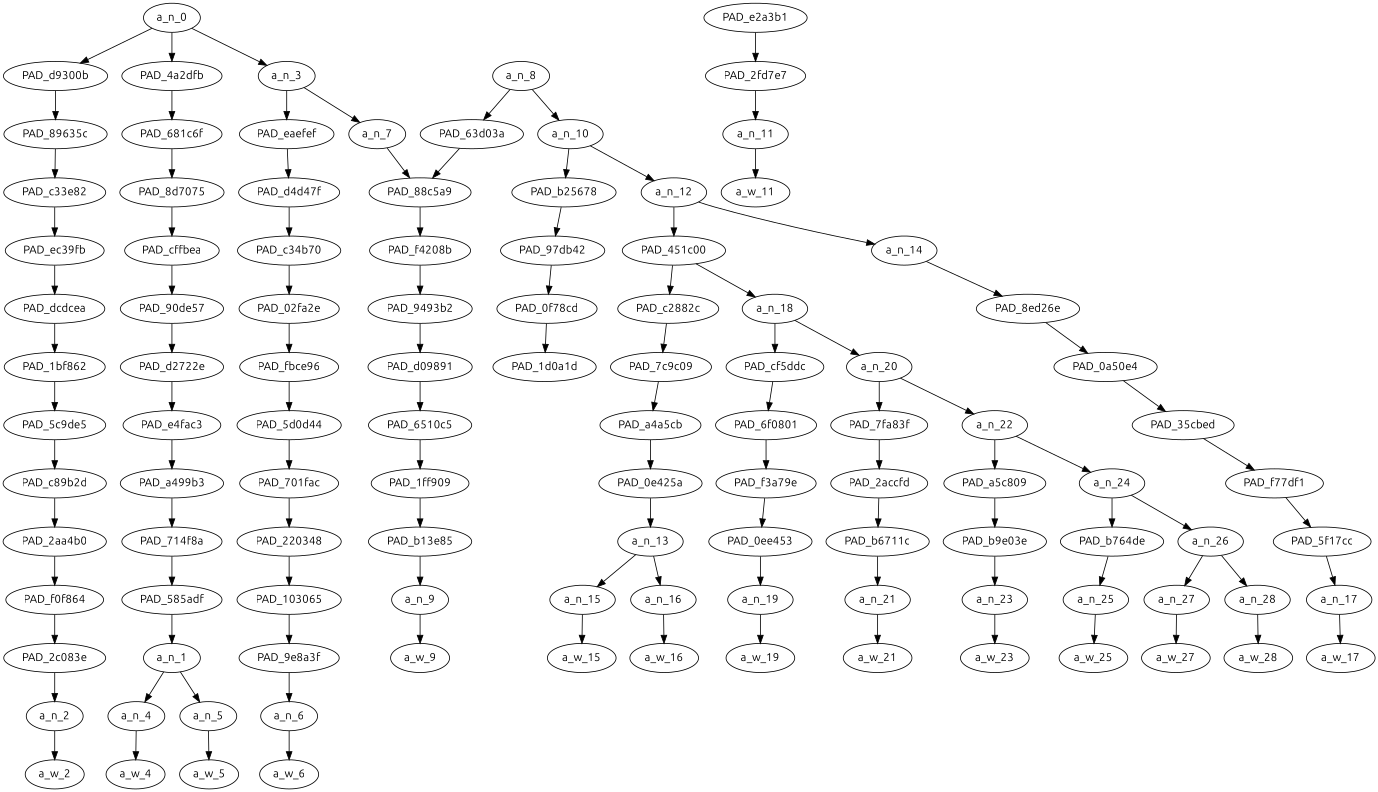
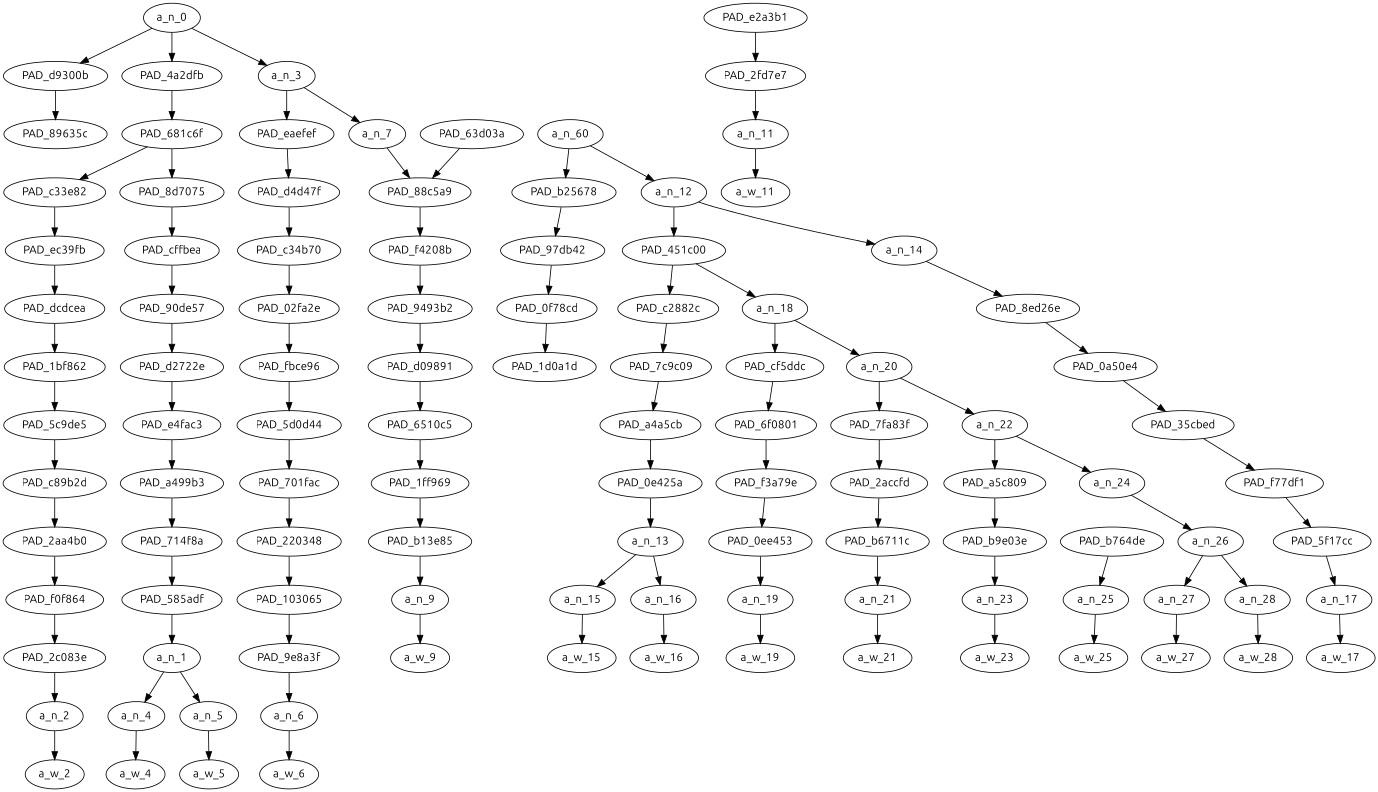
node "a_n_8": removed
node "a_n_10": label "a_n_10" -> "a_n_60"
edge "PAD_89635c" -> "PAD_c33e82": now "PAD_681c6f" -> "PAD_c33e82"
node "PAD_1ff909": label "PAD_1ff909" -> "PAD_1ff969"
edge "a_n_24" -> "PAD_b764de": removed
